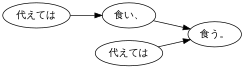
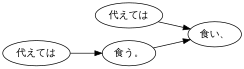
edge "食い、" -> "食う。": reversed
